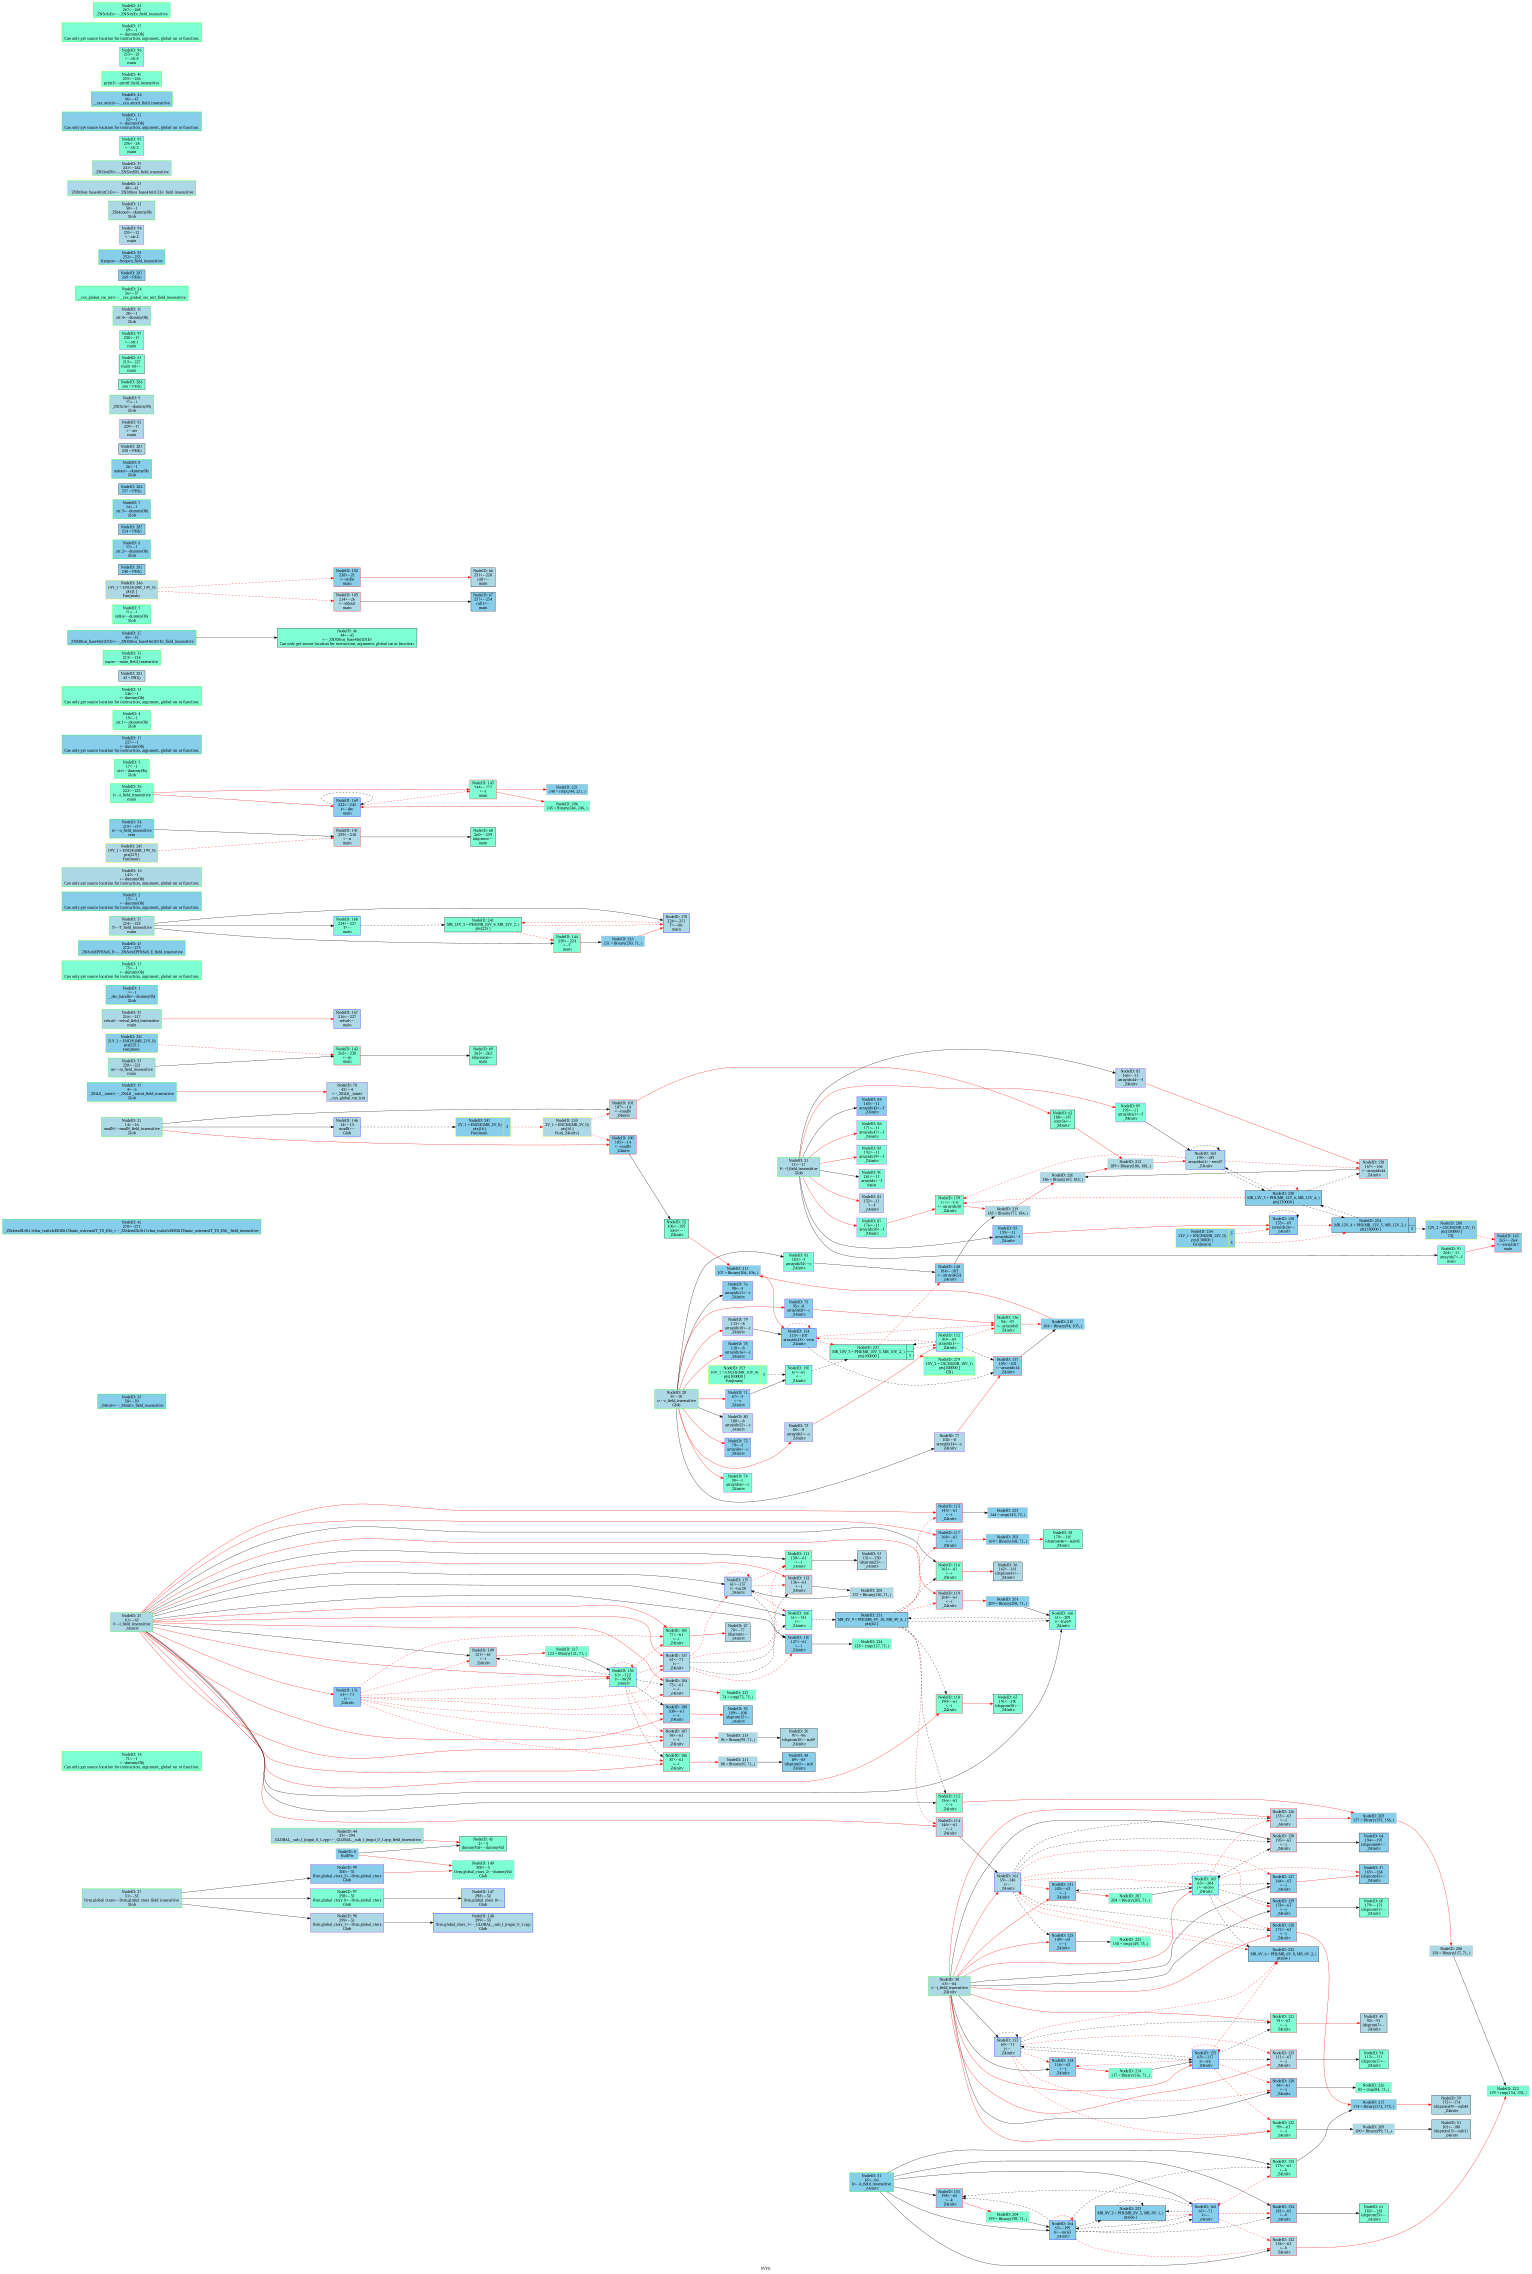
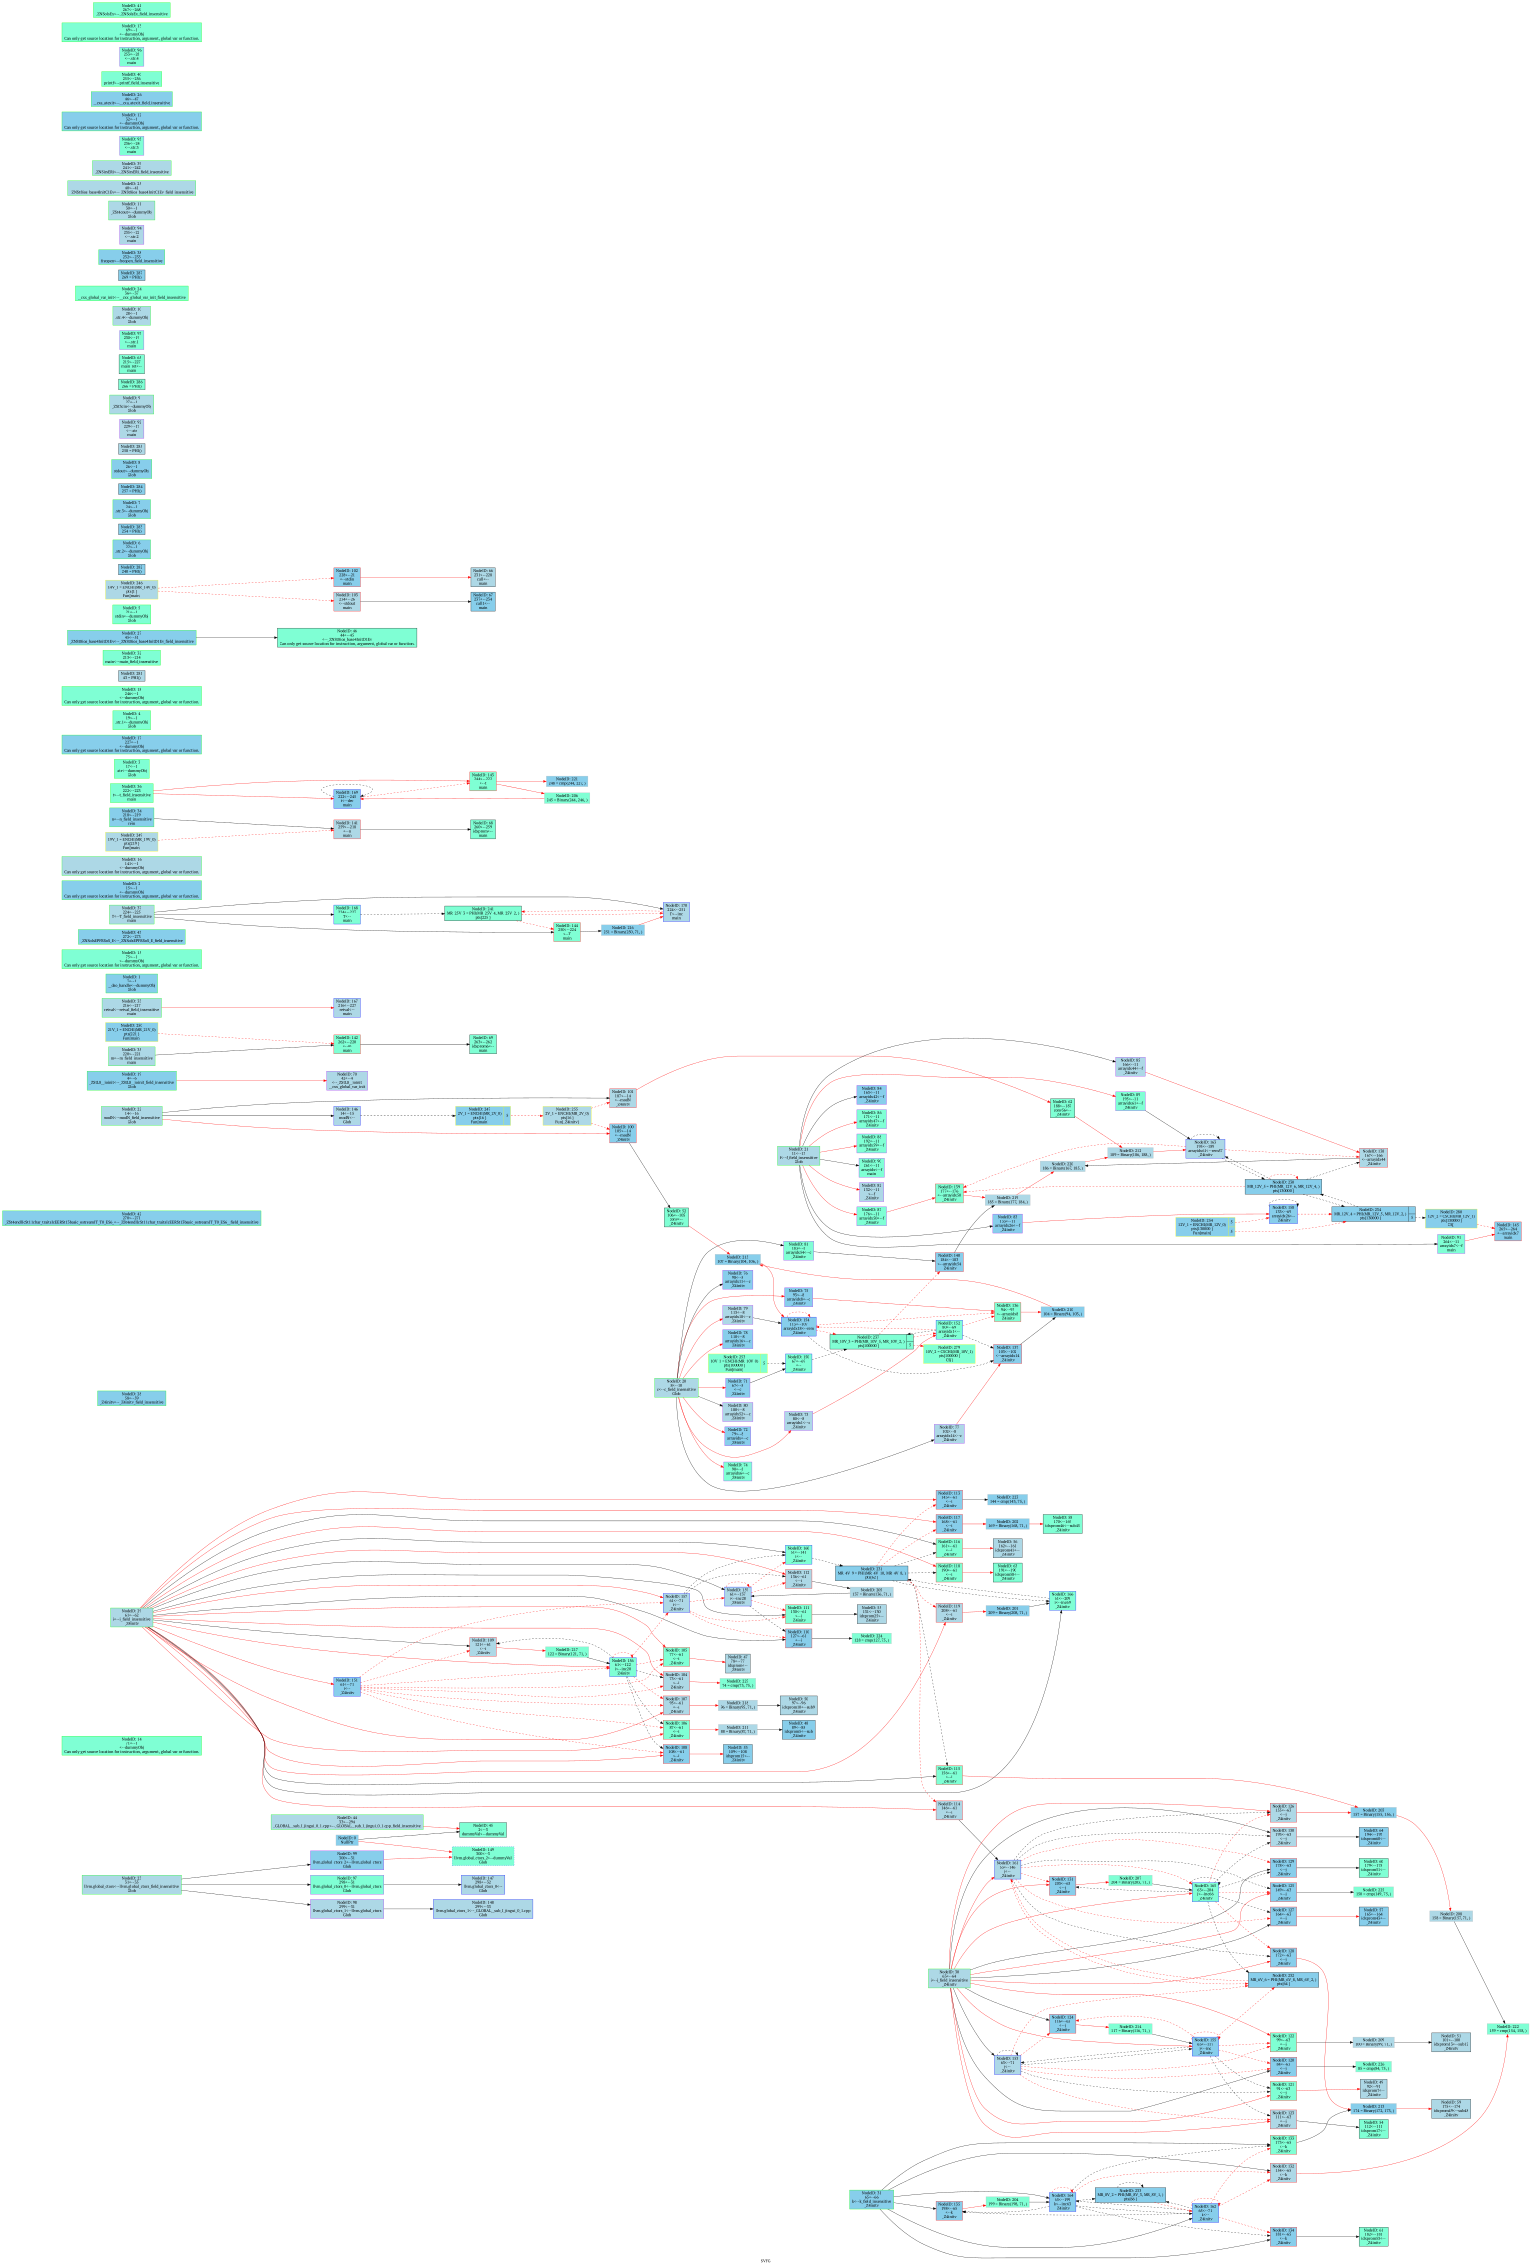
edge "NodeID: 165" -> "NodeID: 57": now "NodeID: 165" -> "NodeID: 125"
